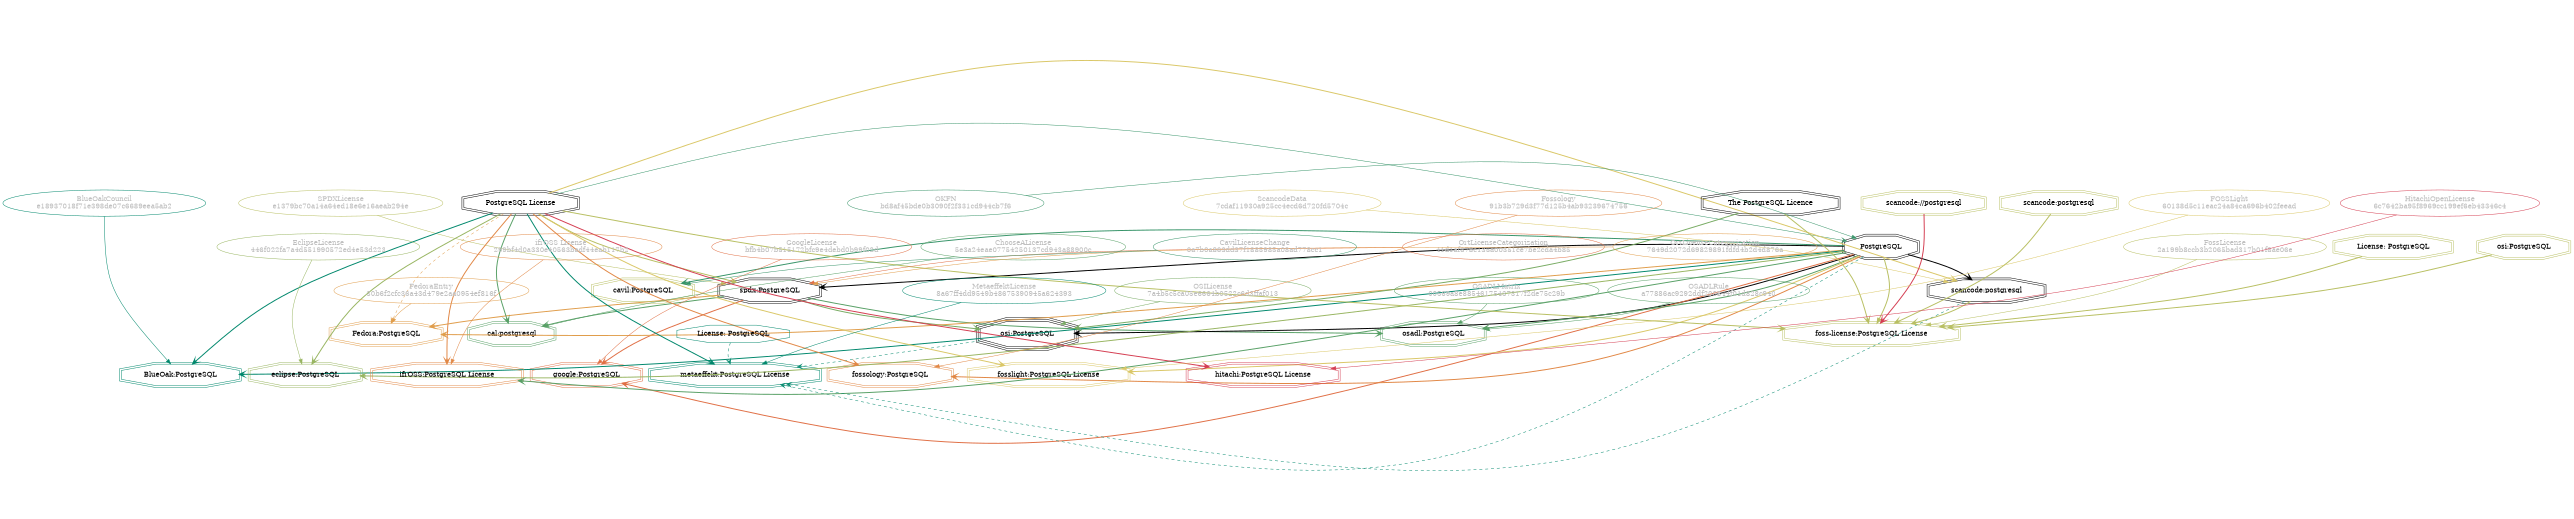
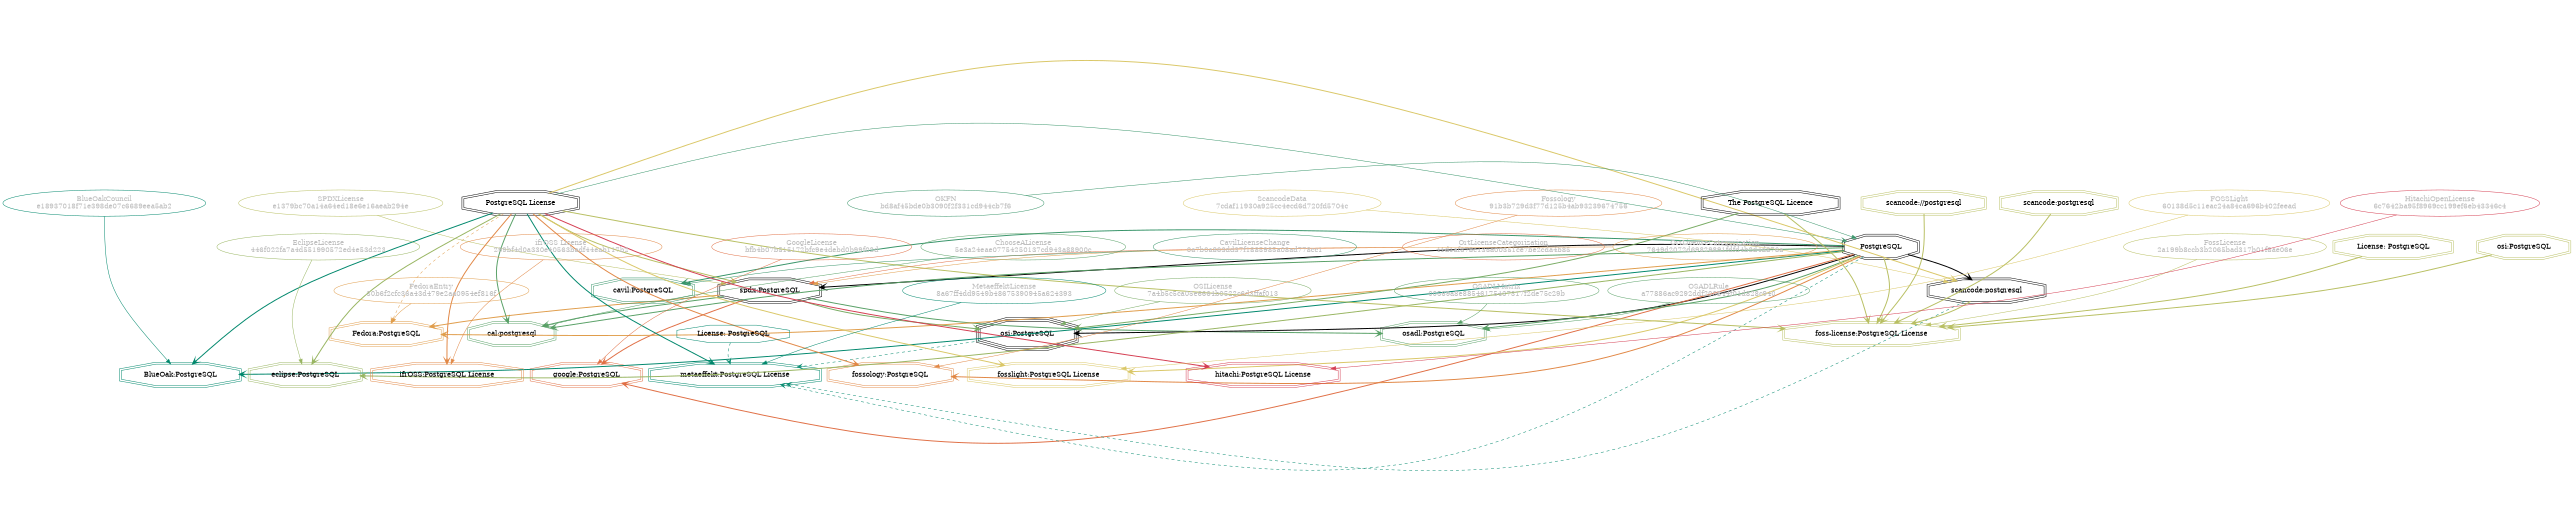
edge "scancode://postgresql" -> "foss-license:PostgreSQL License": color #d43d51 -> #b8bf62
node "cavil:PostgreSQL": color #b8bf62 -> #379469
edge "PostgreSQL" -> "ifrOSS:PostgreSQL License": now "PostgreSQL" -> "cal:postgresql"
